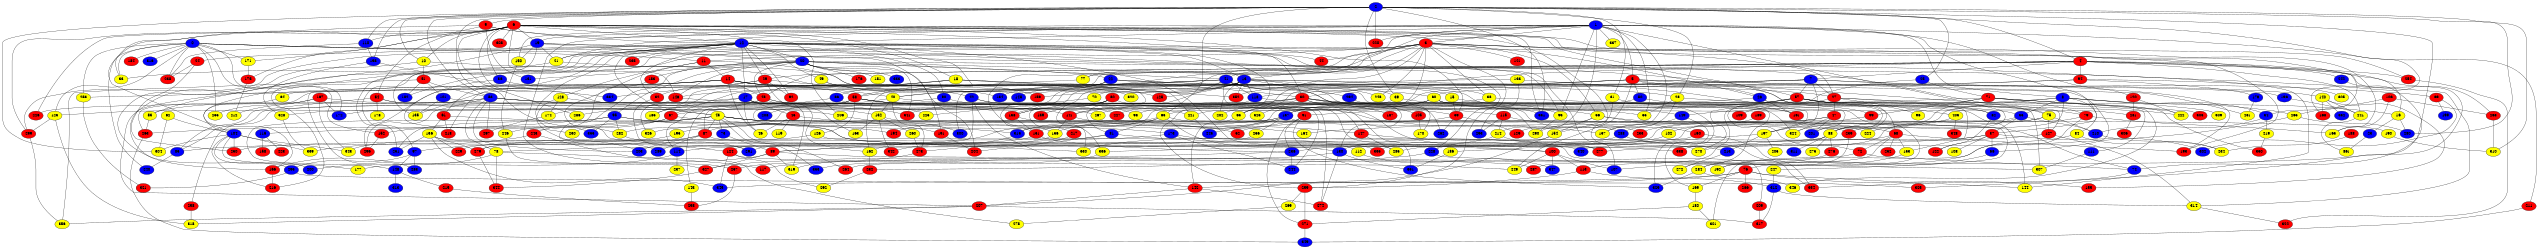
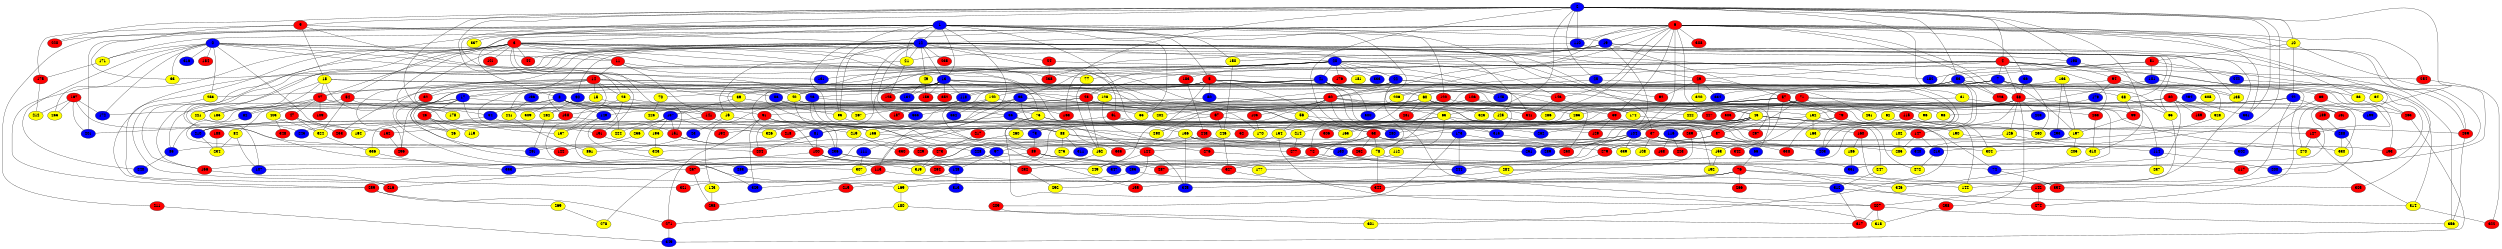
node "248": removed
edge "88" -- "336": now "324" -- "336"
